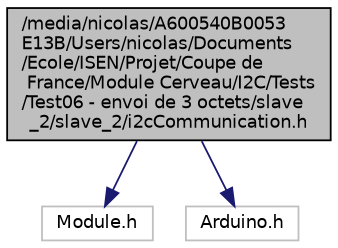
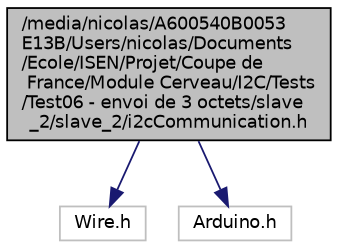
node "Module.h": label "Module.h" -> "Wire.h"
